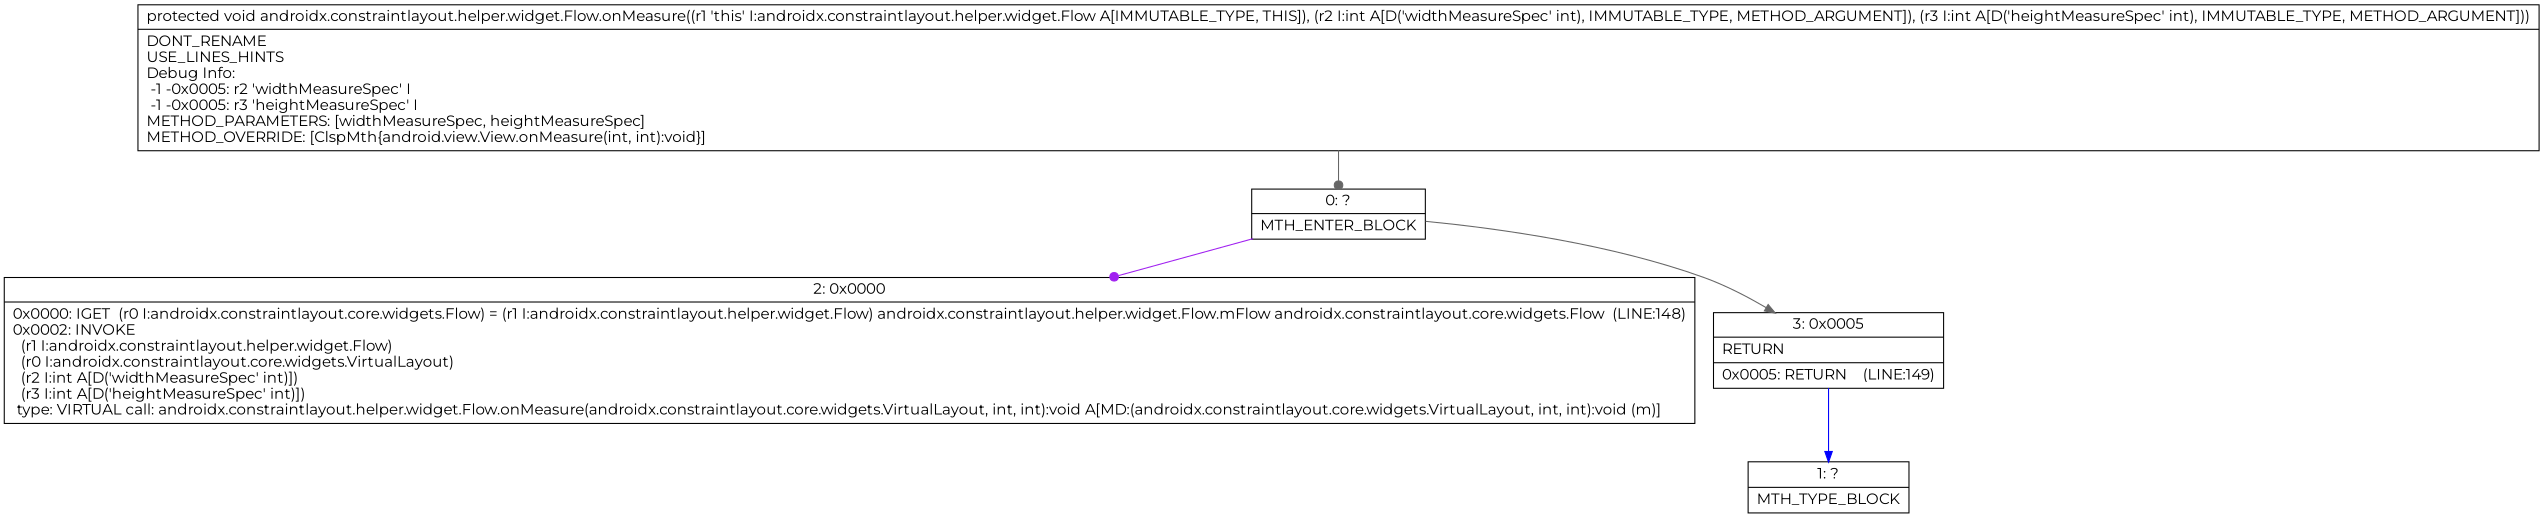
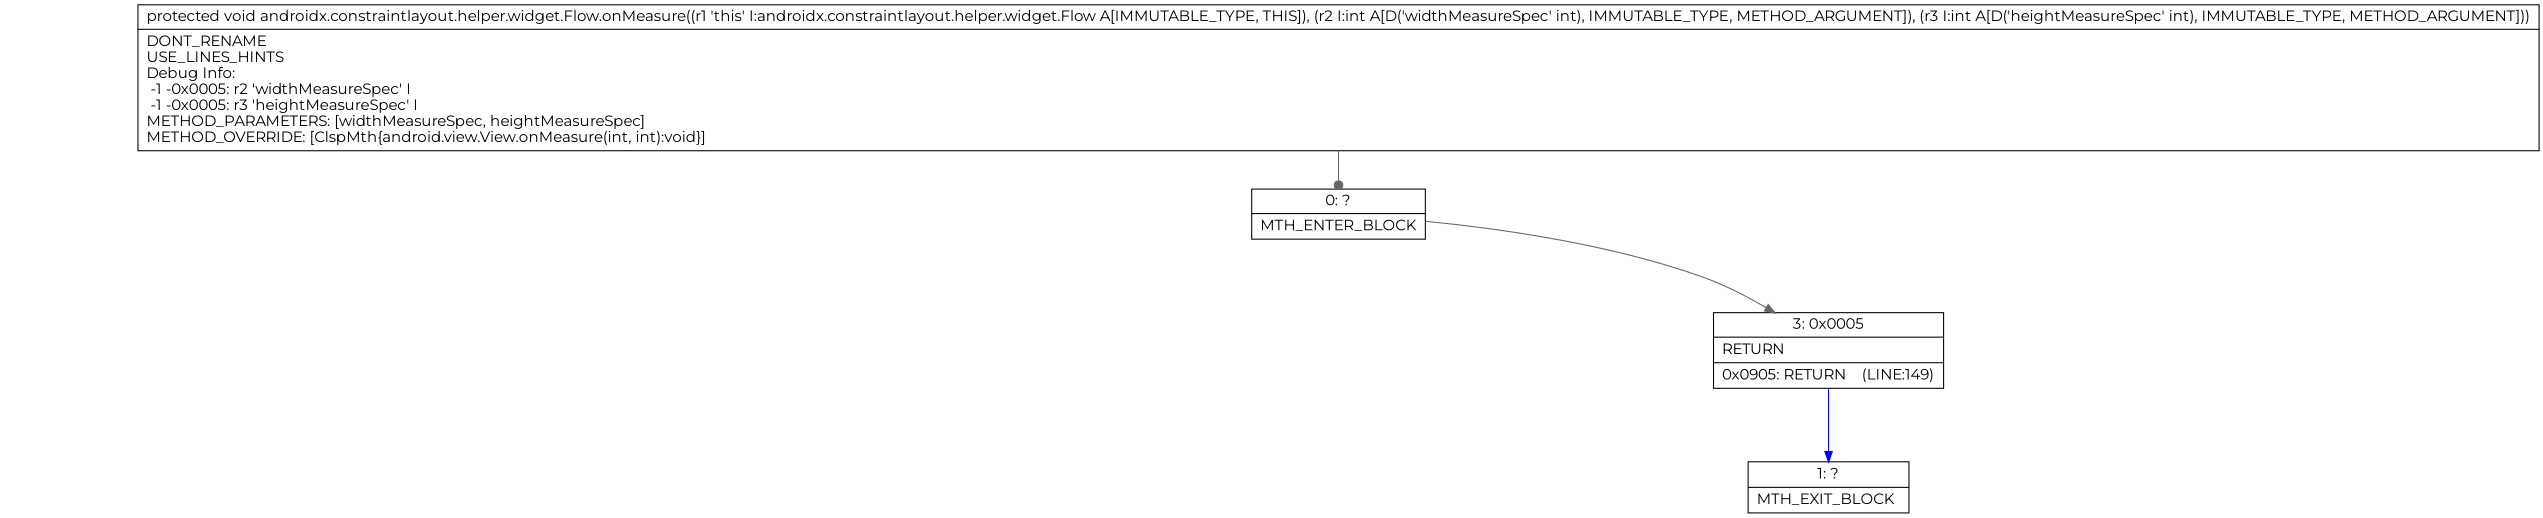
node "2: 0x0000": removed
node "3: 0x0005": text "0x0005: RETURN    (LINE:149)" -> "0x0905: RETURN    (LINE:149)"
node "1: ?": text "MTH_TYPE_BLOCK" -> "MTH_EXIT_BLOCK"
